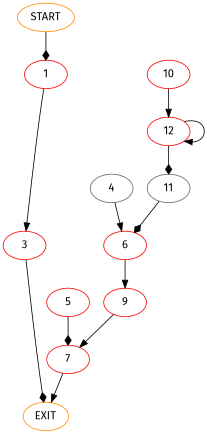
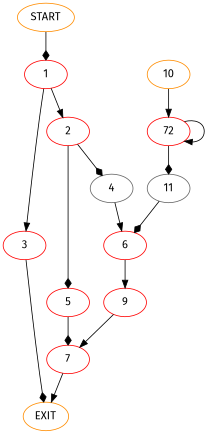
node "10": color red -> darkorange
node "2": added
node "12": label "12" -> "72"
